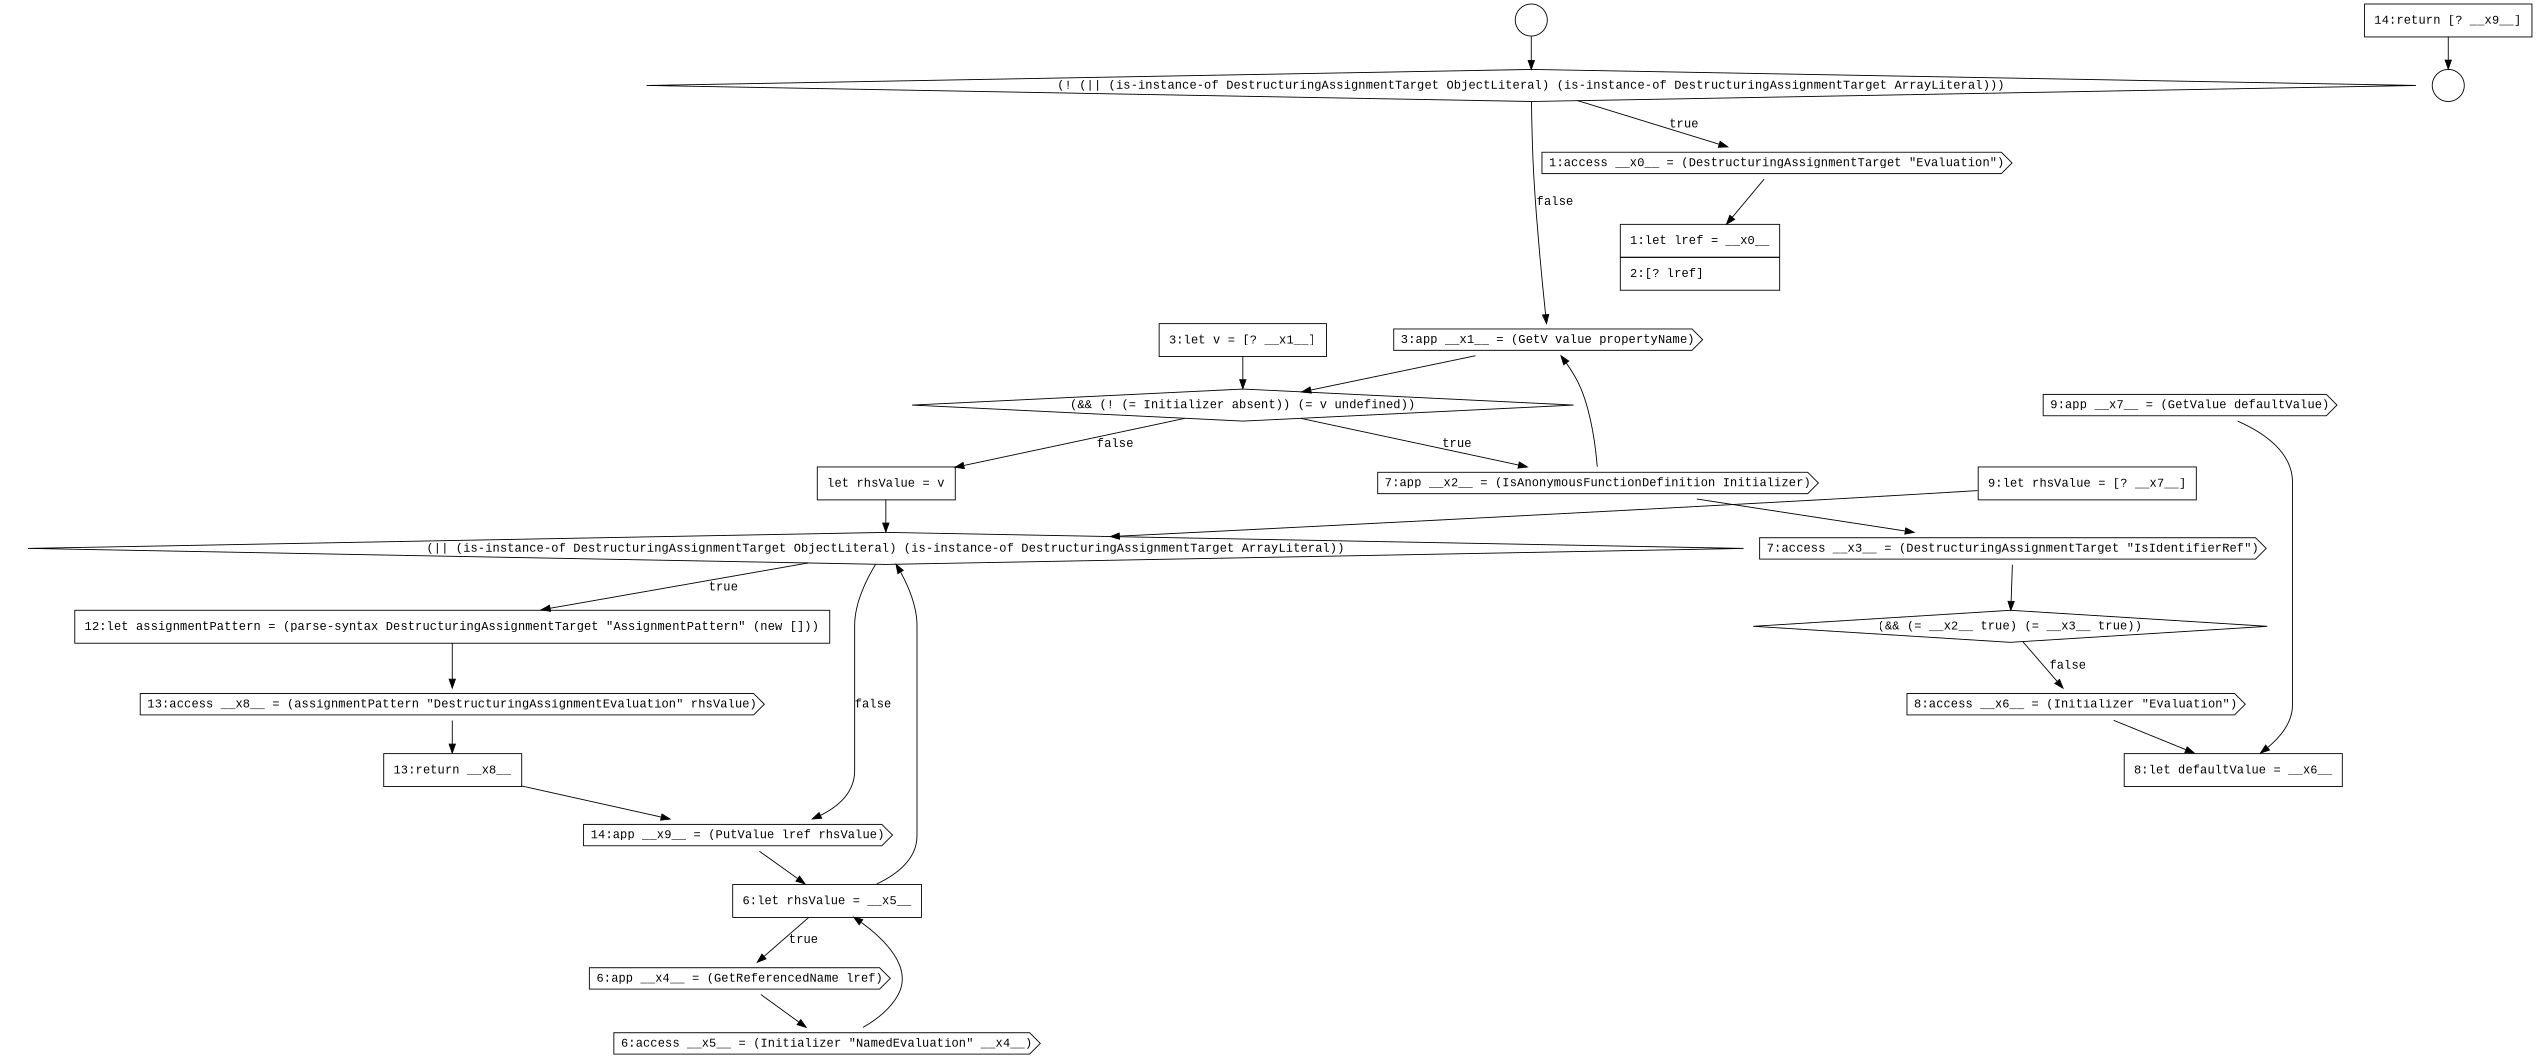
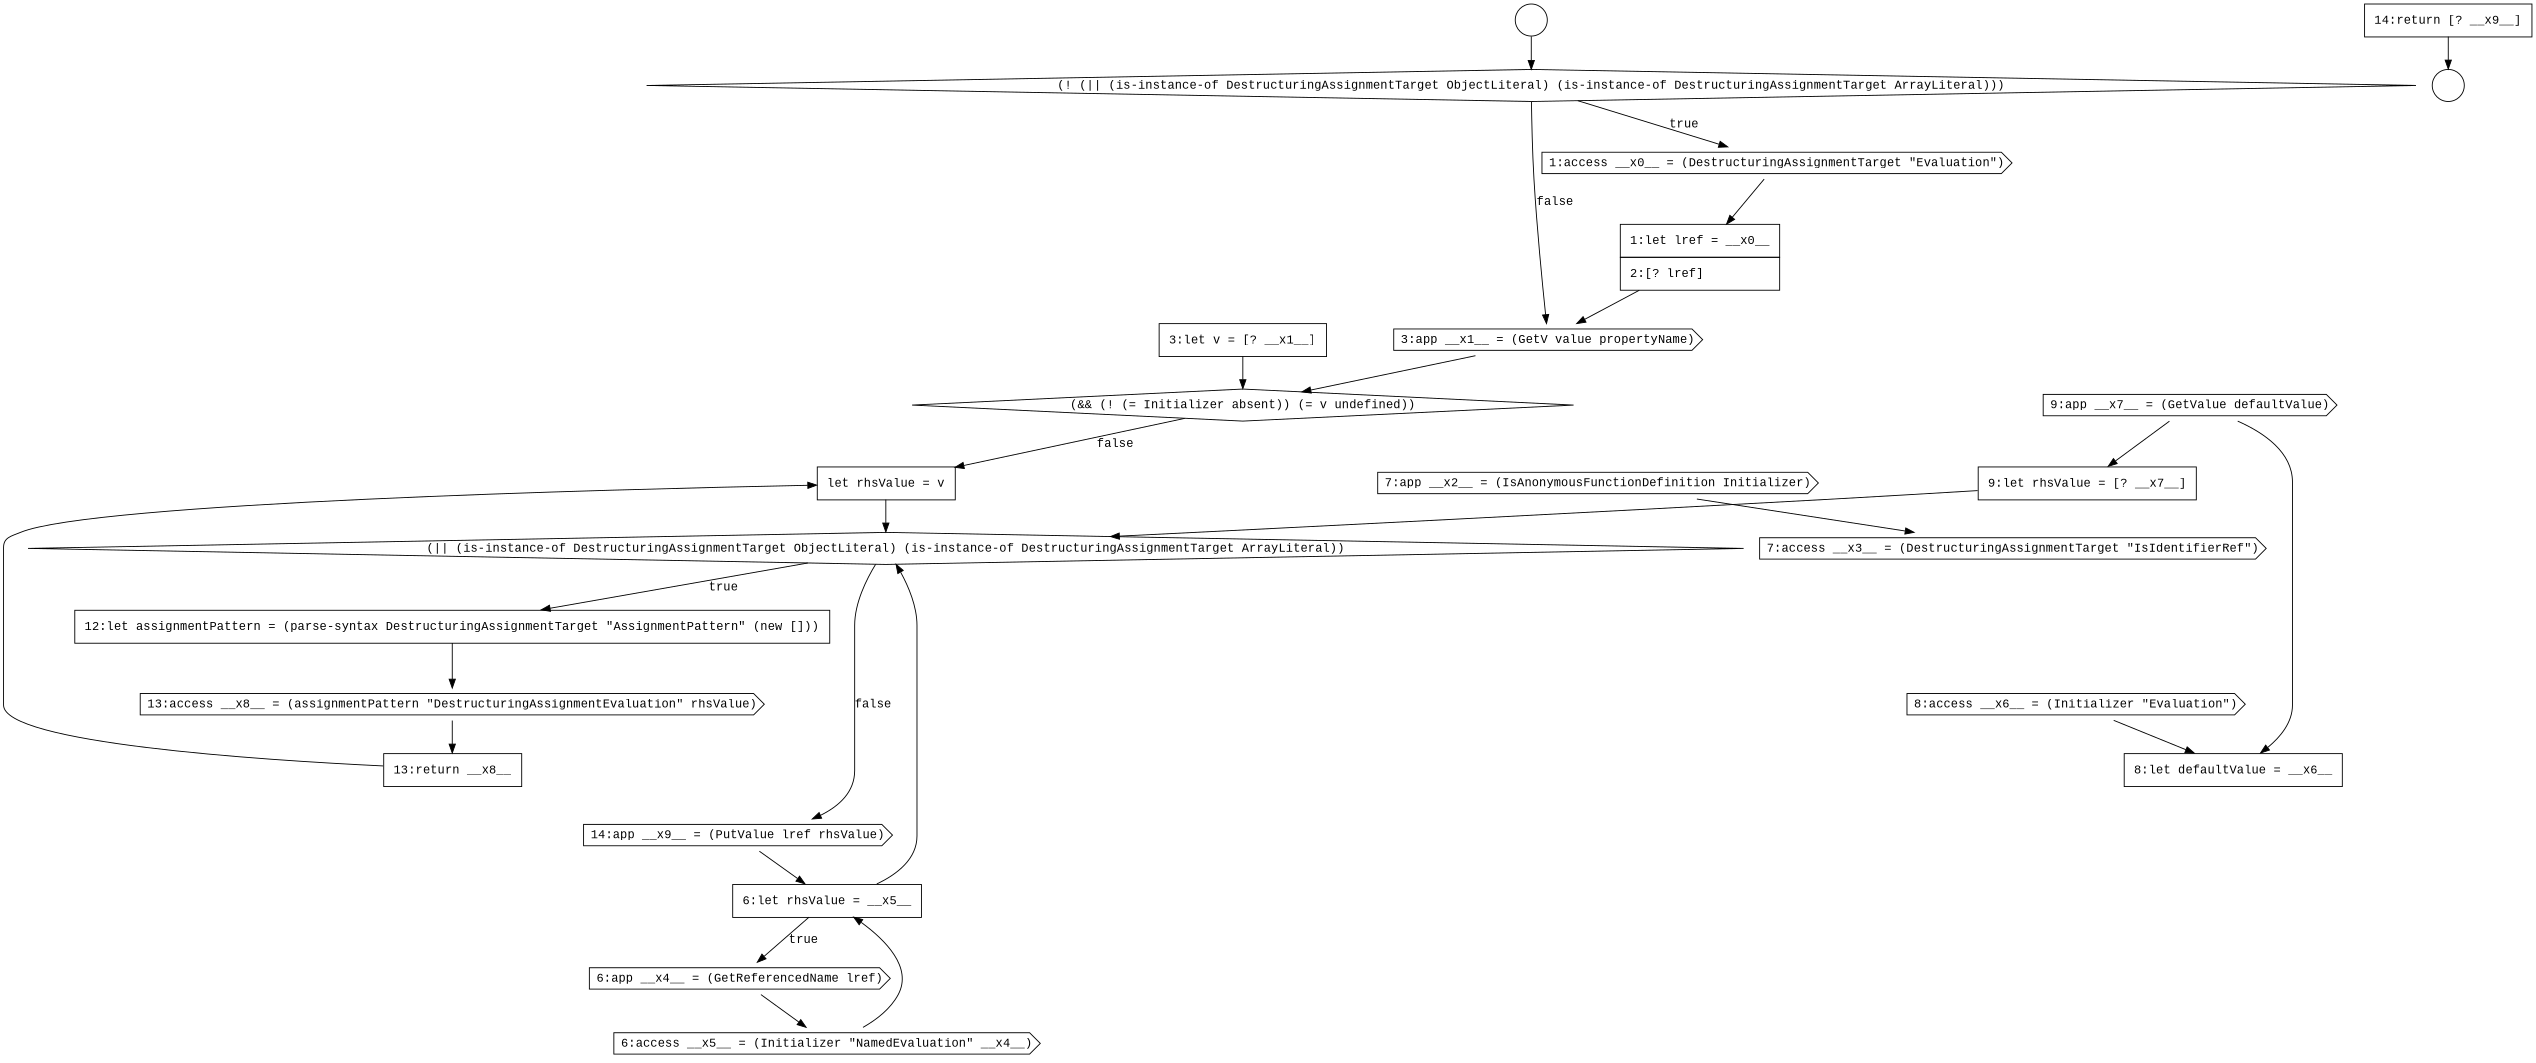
edge "7:app __x2__ = (IsAnonymousFunctionDefinition Initializer)" -> "3:app __x1__ = (GetV value propertyName)": now "1:let lref = __x0__" -> "3:app __x1__ = (GetV value propertyName)"
edge "9:app __x7__ = (GetValue defaultValue)" -> "9:let rhsValue = [? __x7__]": added
edge "(&& (! (= Initializer absent)) (= v undefined))" -> "7:app __x2__ = (IsAnonymousFunctionDefinition Initializer)": removed, label "true"
node "(&& (= __x2__ true) (= __x3__ true))": removed
edge "13:return __x8__" -> "14:app __x9__ = (PutValue lref rhsValue)": now "13:return __x8__" -> "let rhsValue = v"
